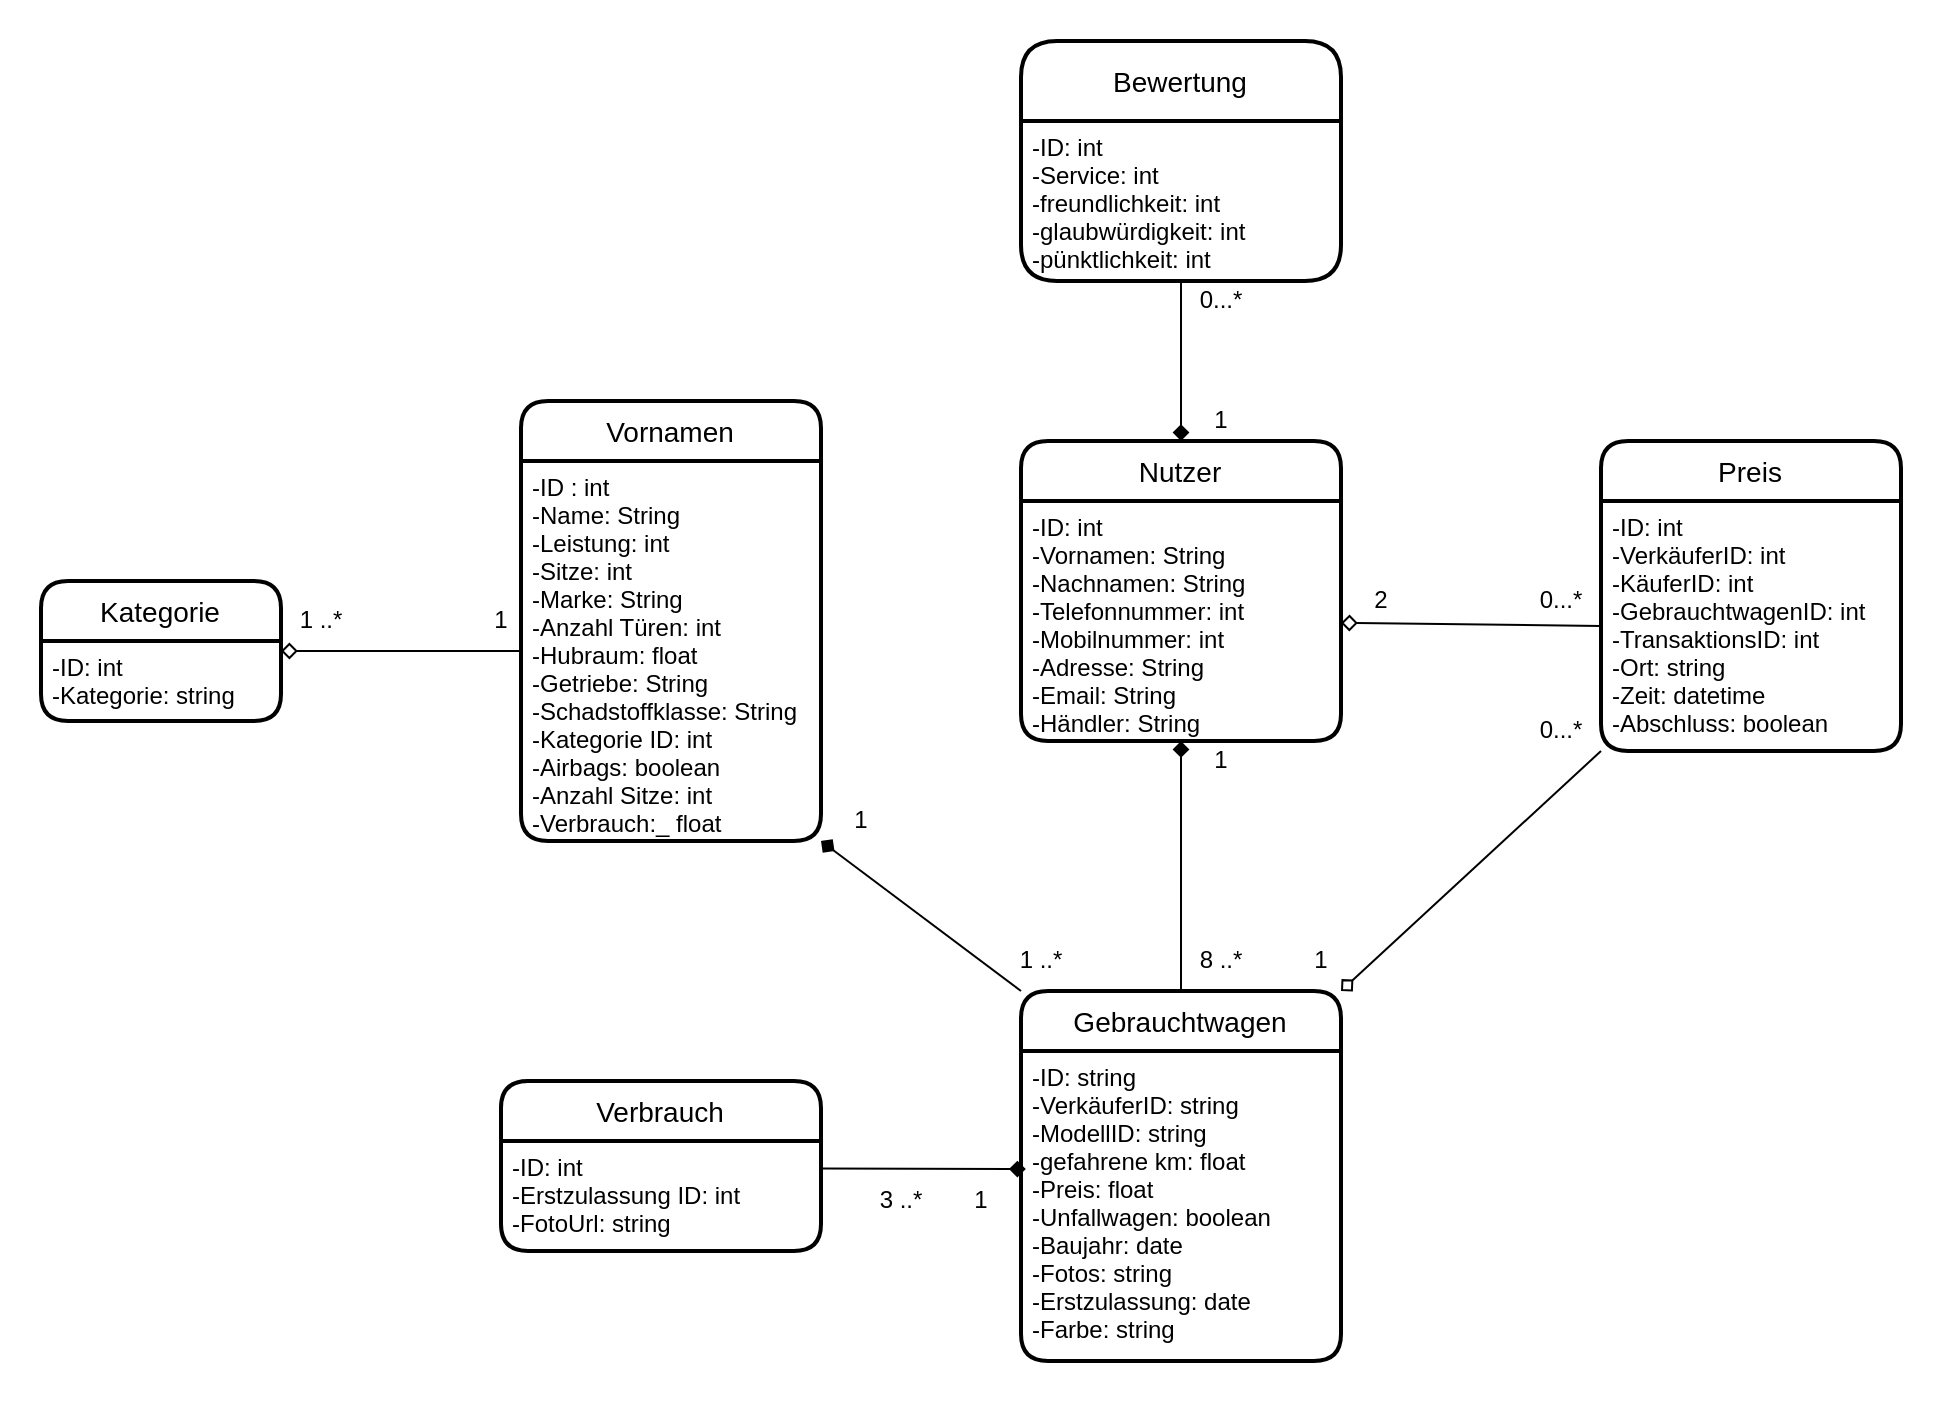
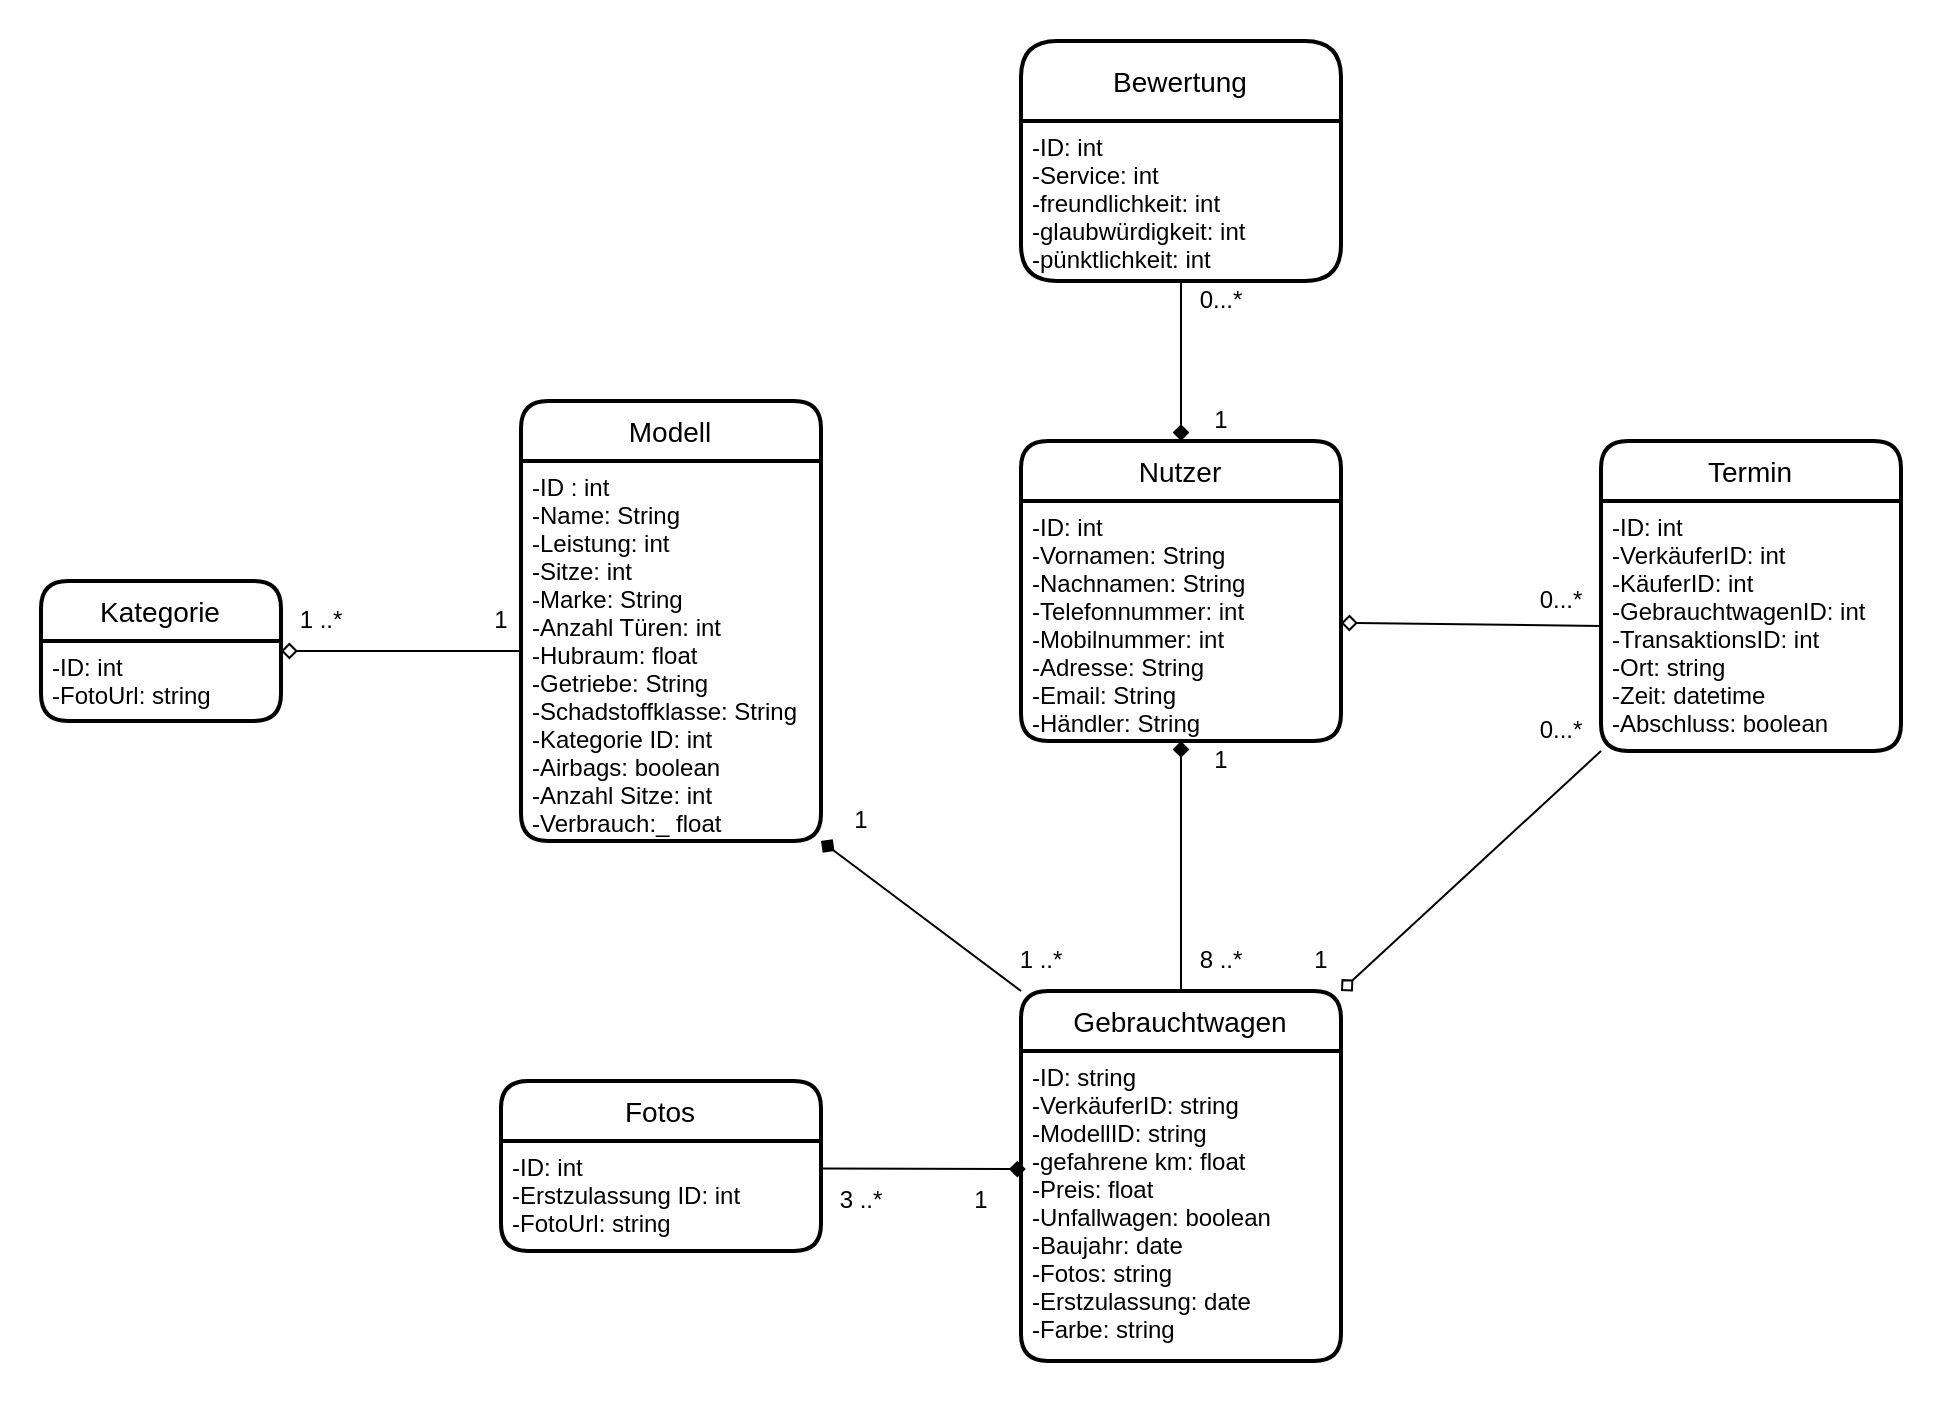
node "Vornamen": label "Vornamen" -> "Modell"
node "Preis": label "Preis" -> "Termin"
node "2": removed
node "-ID: int -Kategorie: string": label "-ID: int -Kategorie: string" -> "-ID: int -FotoUrl: string"
node "Verbrauch": label "Verbrauch" -> "Fotos"
node "3 ..*": moved (901, 1201) -> (861, 1201)
